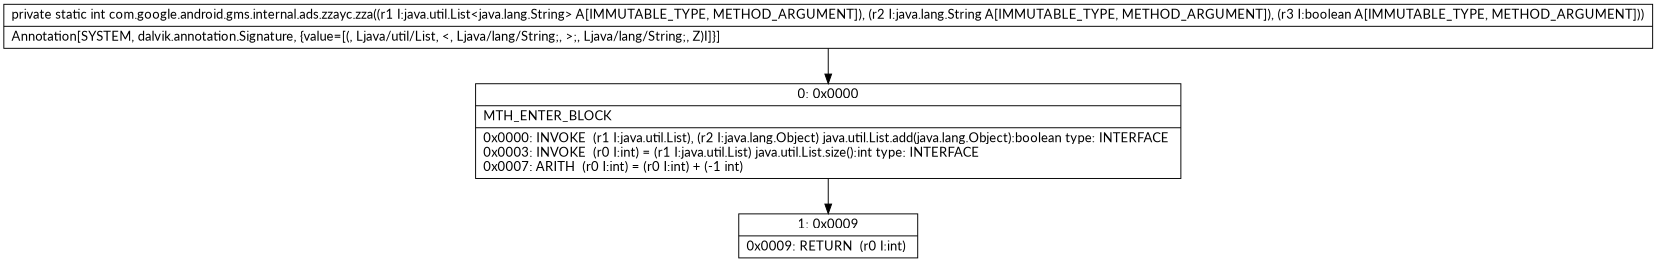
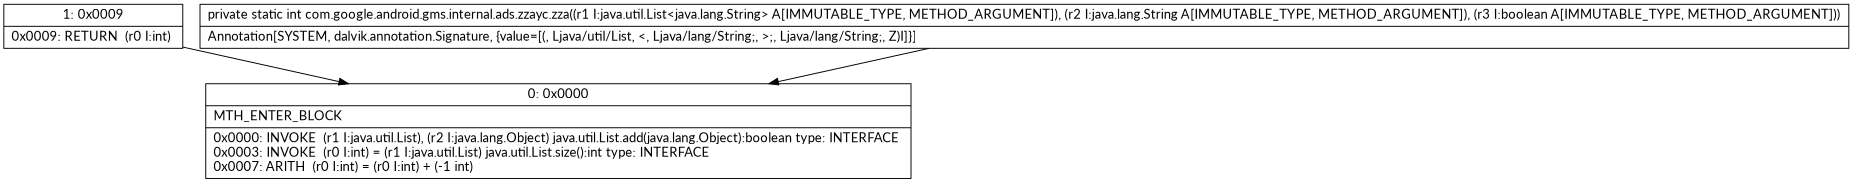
edge "0: 0x0000" -> "1: 0x0009": reversed
